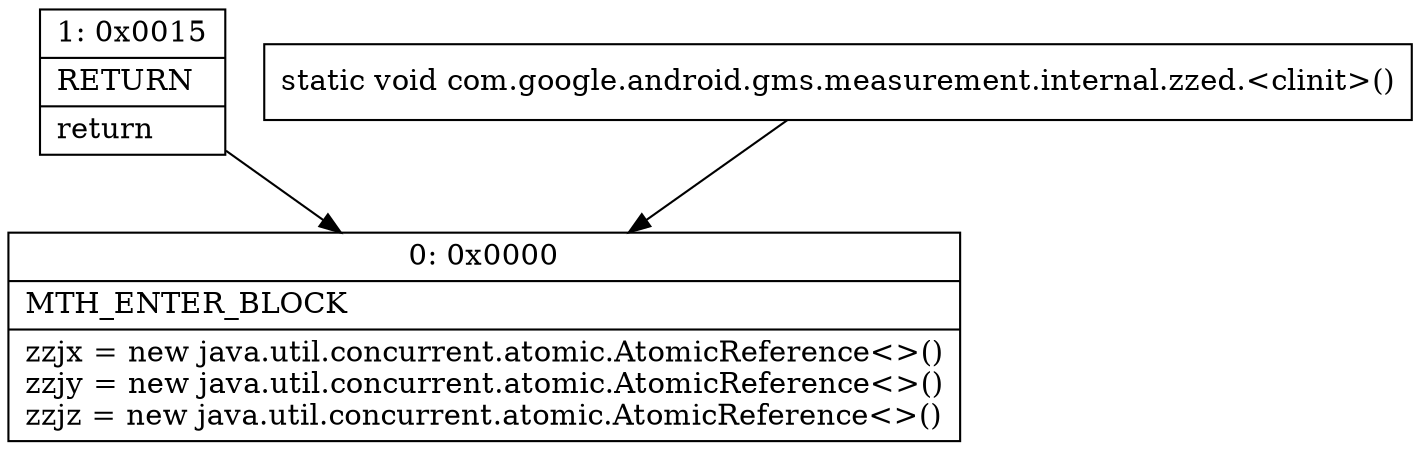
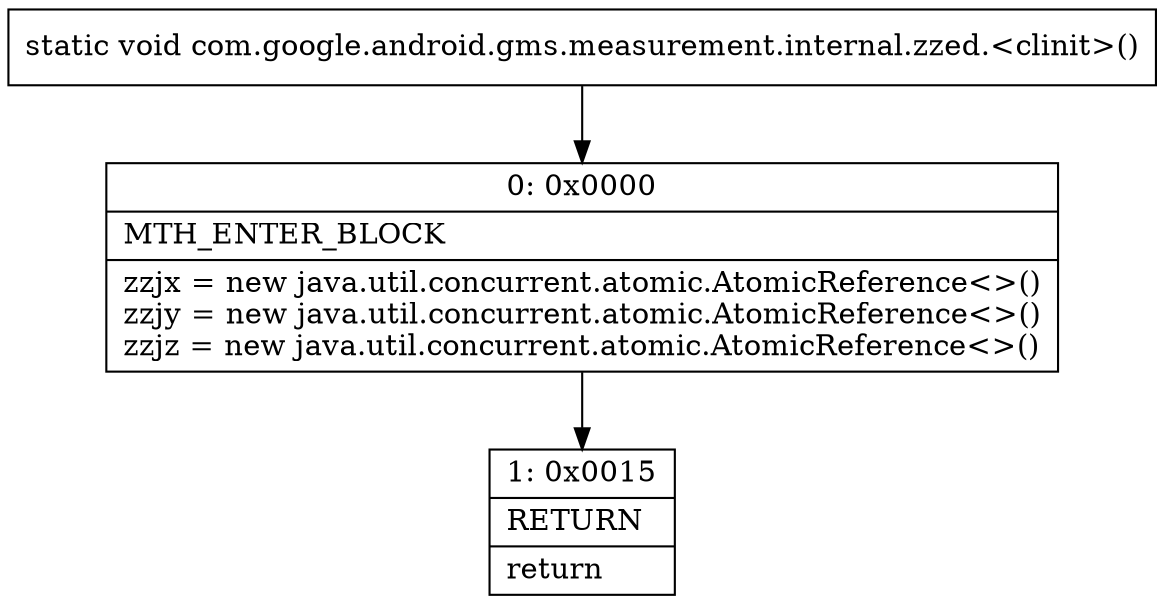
edge "1: 0x0015" -> "0: 0x0000": reversed
